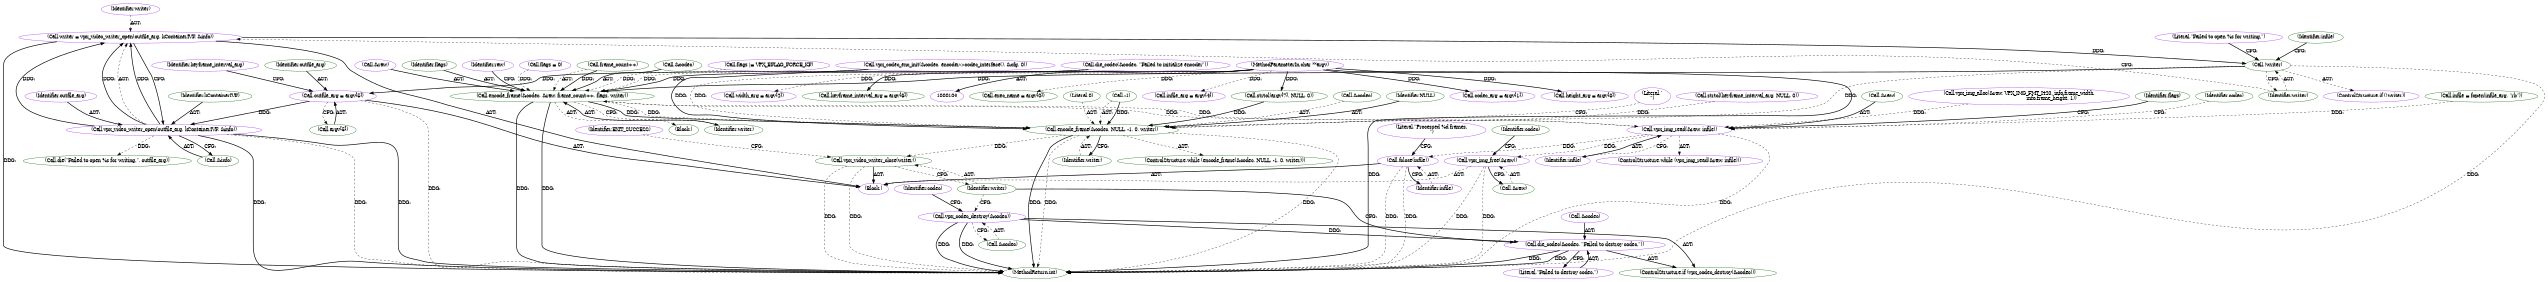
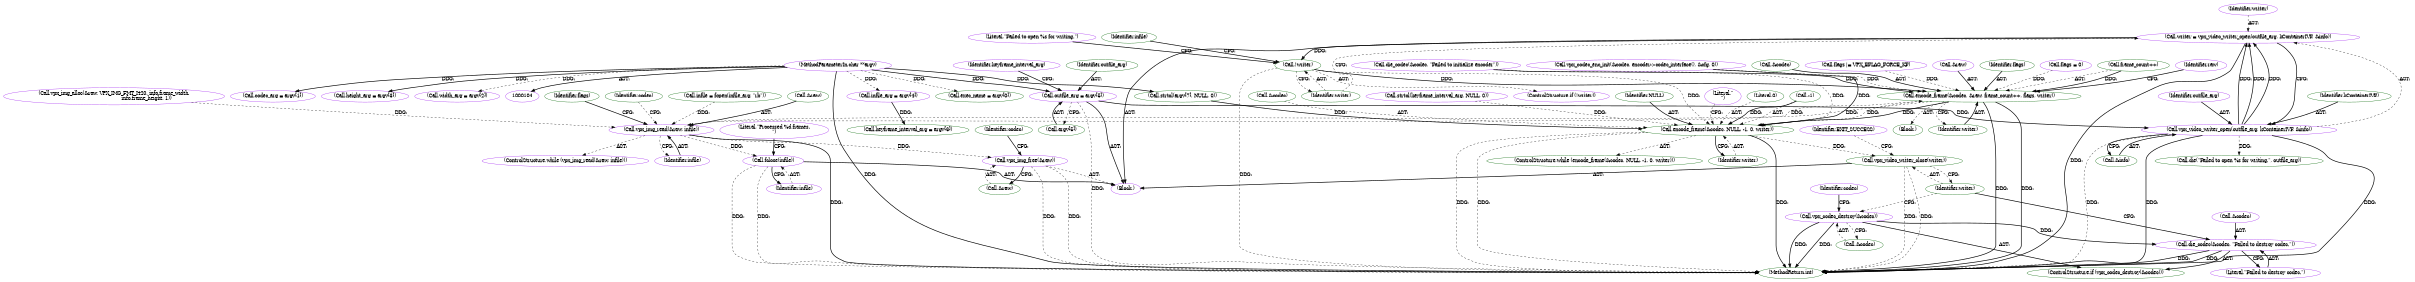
edge "(MethodParameterIn,char **argv)" -> "(Call,keyframe_interval_arg = argv[6])": now "(Call,infile_arg = argv[4])" -> "(Call,keyframe_interval_arg = argv[6])"
edge "(Call,vpx_img_read(&raw, infile))" -> "(MethodReturn,int)": style dashed -> bold
